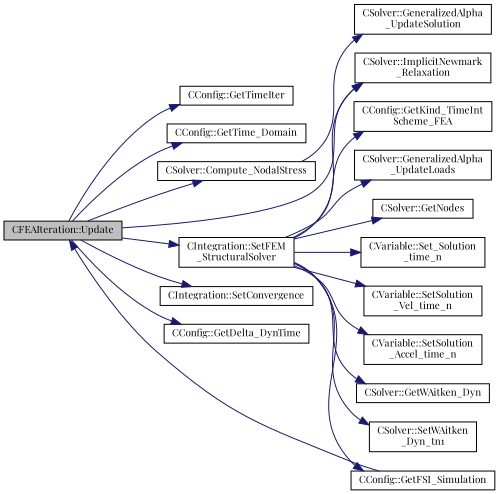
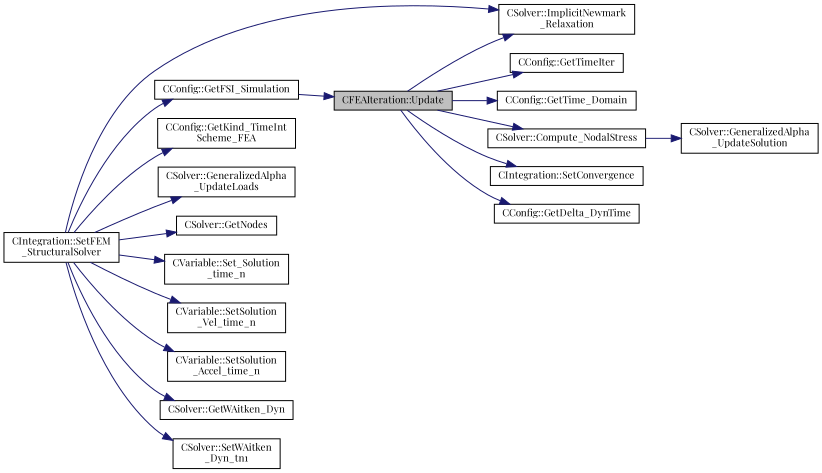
edge "CFEAIteration::Update" -> "CIntegration::SetFEM _StructuralSolver": removed
